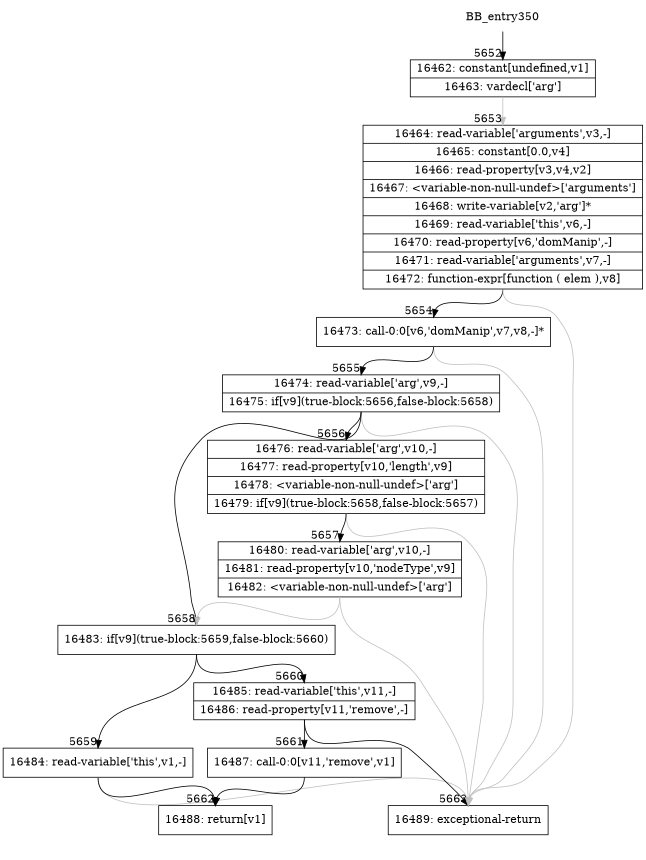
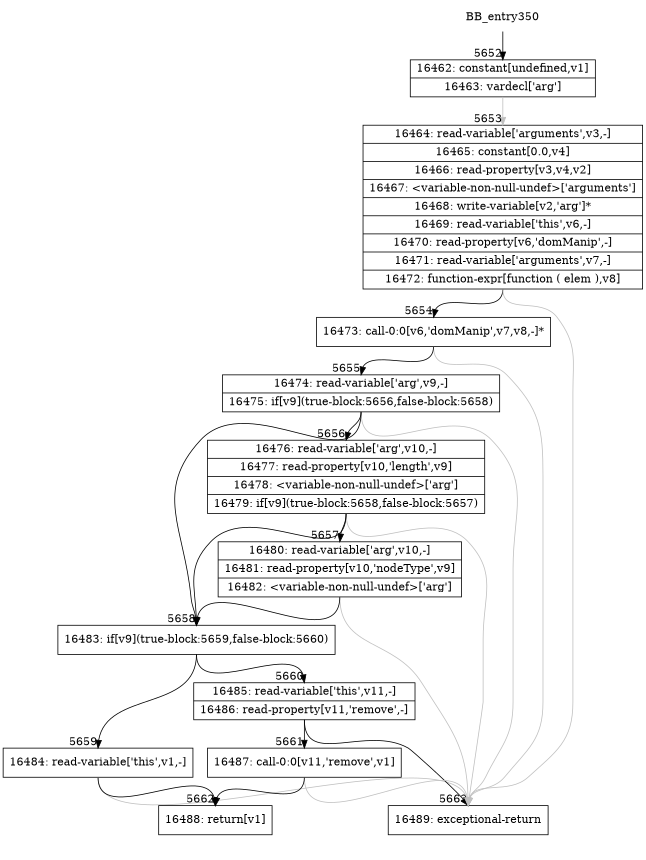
edge "16476: read-variable['arg',v10,-]" -> "16483: if[v9](true-block:5659,false-block:5660)": added
edge "16480: read-variable['arg',v10,-]" -> "16483: if[v9](true-block:5659,false-block:5660)": color gray -> black
edge "16487: call-0:0[v11,'remove',v1]" -> "16489: exceptional-return": added
